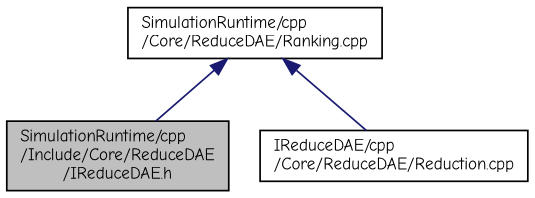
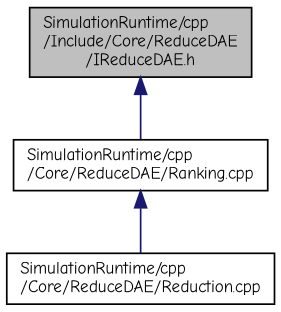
edge "SimulationRuntime/cpp /Include/Core/ReduceDAE /IReduceDAE.h" -> "SimulationRuntime/cpp /Core/ReduceDAE/Ranking.cpp": reversed
node "IReduceDAE/cpp /Core/ReduceDAE/Reduction.cpp": label "IReduceDAE/cpp /Core/ReduceDAE/Reduction.cpp" -> "SimulationRuntime/cpp /Core/ReduceDAE/Reduction.cpp"
